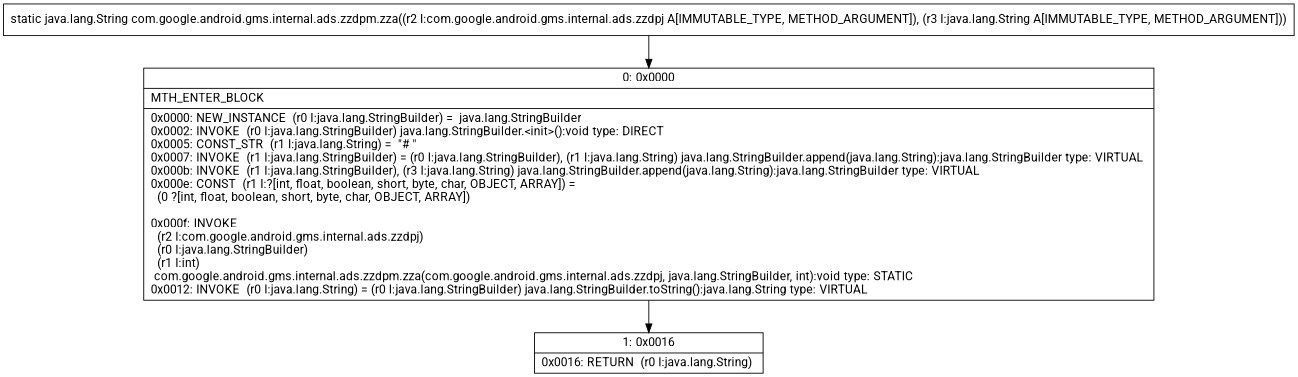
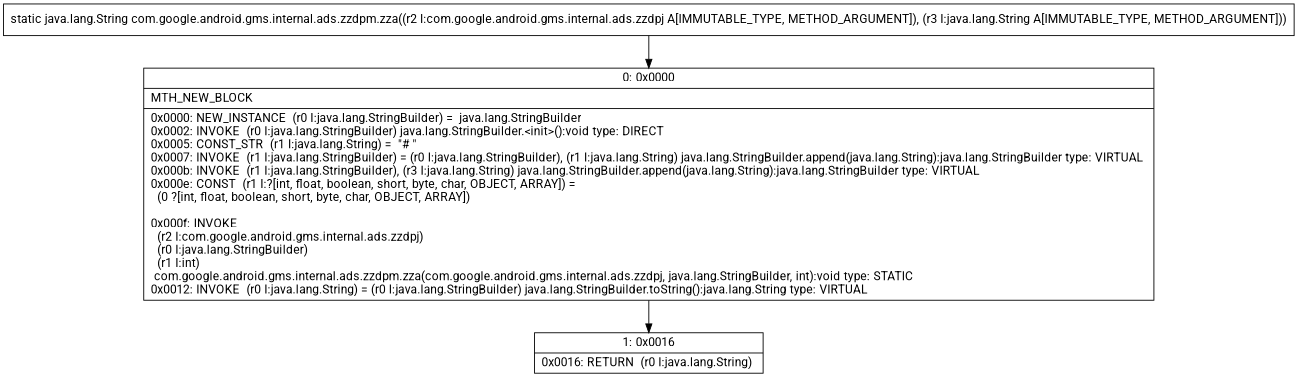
node "0: 0x0000": text "MTH_ENTER_BLOCK" -> "MTH_NEW_BLOCK"
